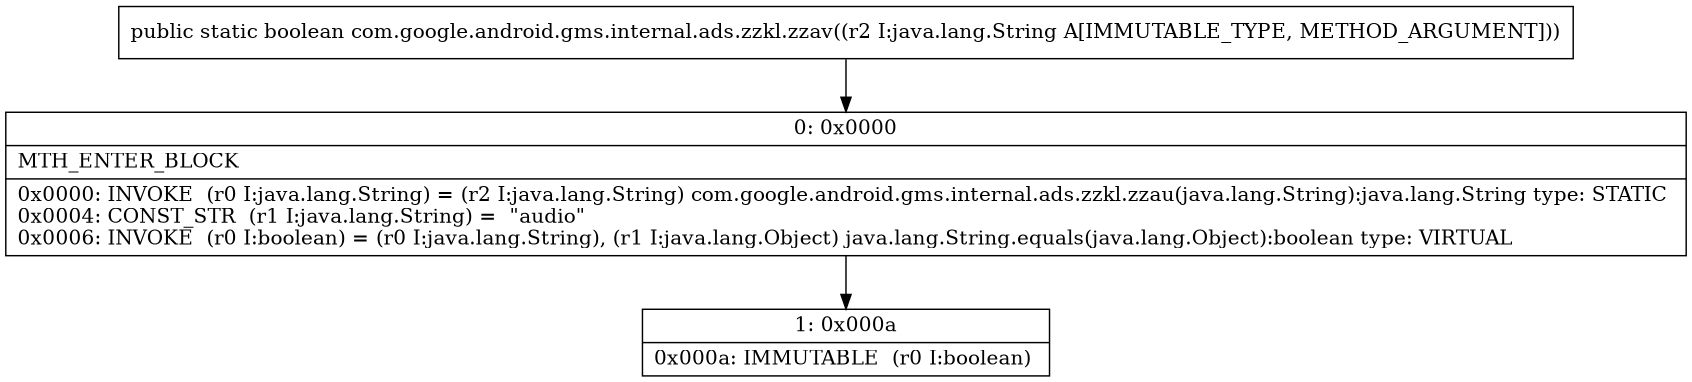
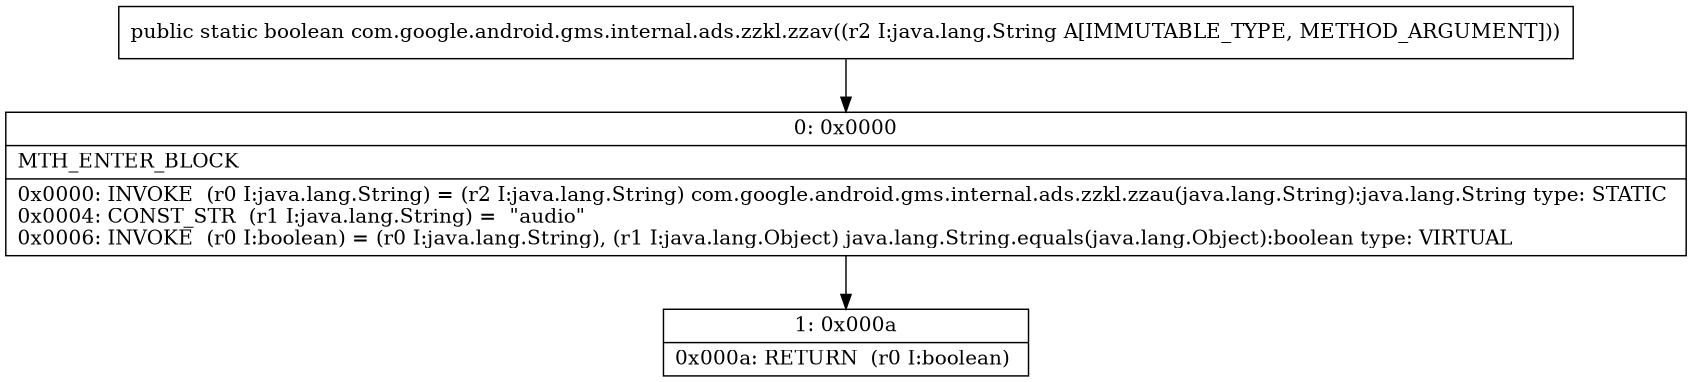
node "1: 0x000a": text "0x000a: IMMUTABLE  (r0 I:boolean)" -> "0x000a: RETURN  (r0 I:boolean)"
